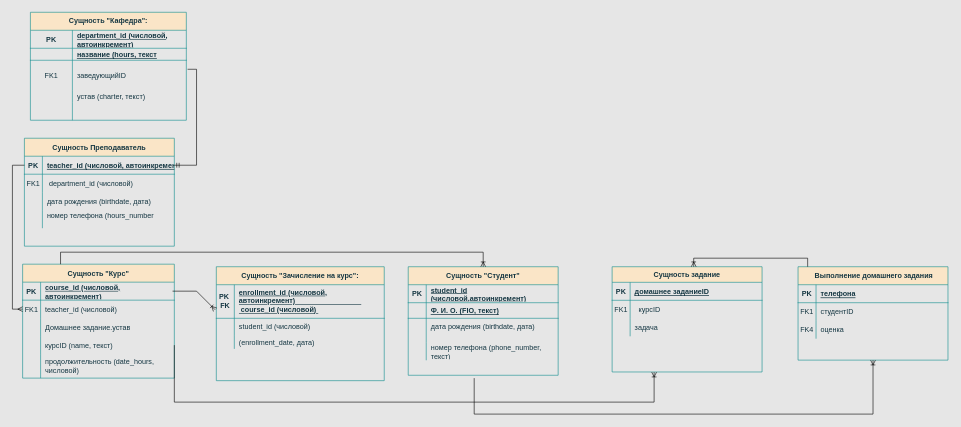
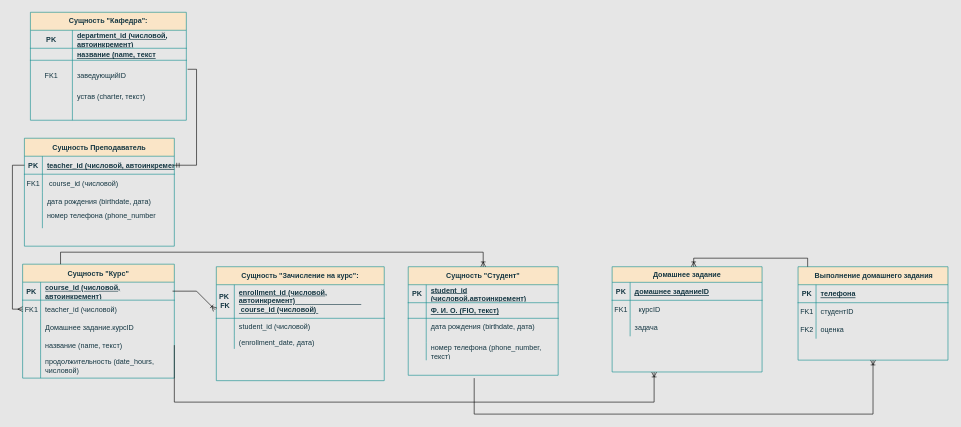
node "название (hours, текст": label "название (hours, текст" -> "название (name, текст"
node "department_id (числовой)": label "department_id (числовой)" -> "course_id (числовой)"
node "номер телефона (hours_number": label "номер телефона (hours_number" -> "номер телефона (phone_number"
node "Сущность задание": label "Сущность задание" -> "Домашнее задание"
node "Домашнее задание.устав": label "Домашнее задание.устав" -> "Домашнее задание.курсID"
node "FK4": label "FK4" -> "FK2"
node "курсID (name, текст)": label "курсID (name, текст)" -> "название (name, текст)"
